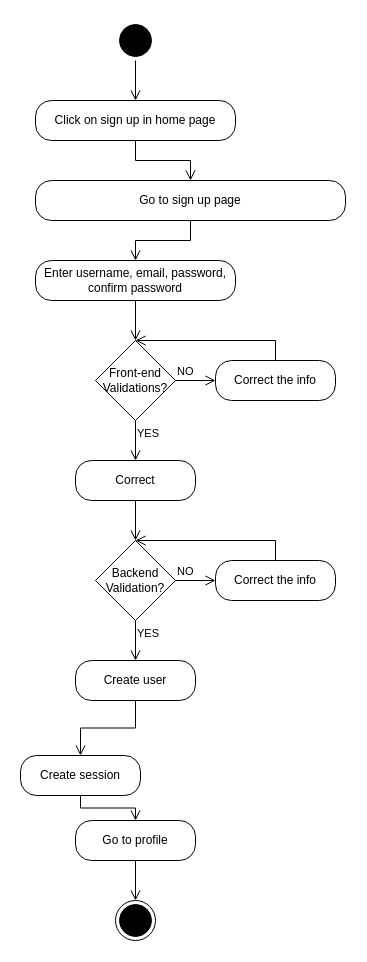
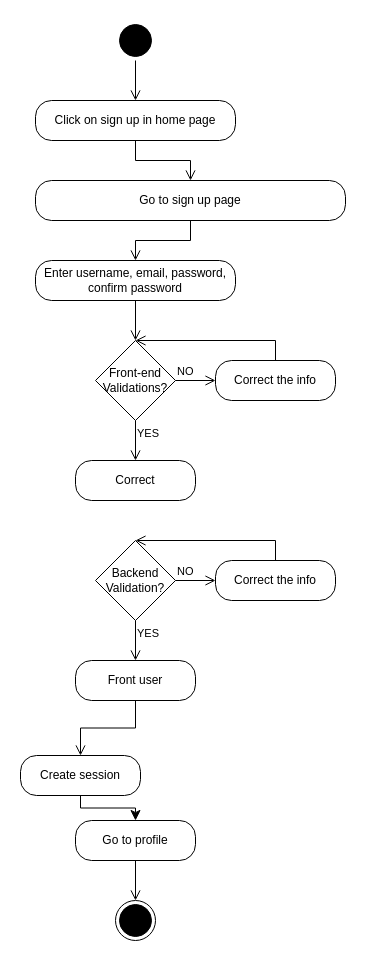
edge "Correct" -> "Backend Validation?": removed
node "Create user": label "Create user" -> "Front user"
edge "Create session" -> "Go to profile": arrowhead open -> classic
